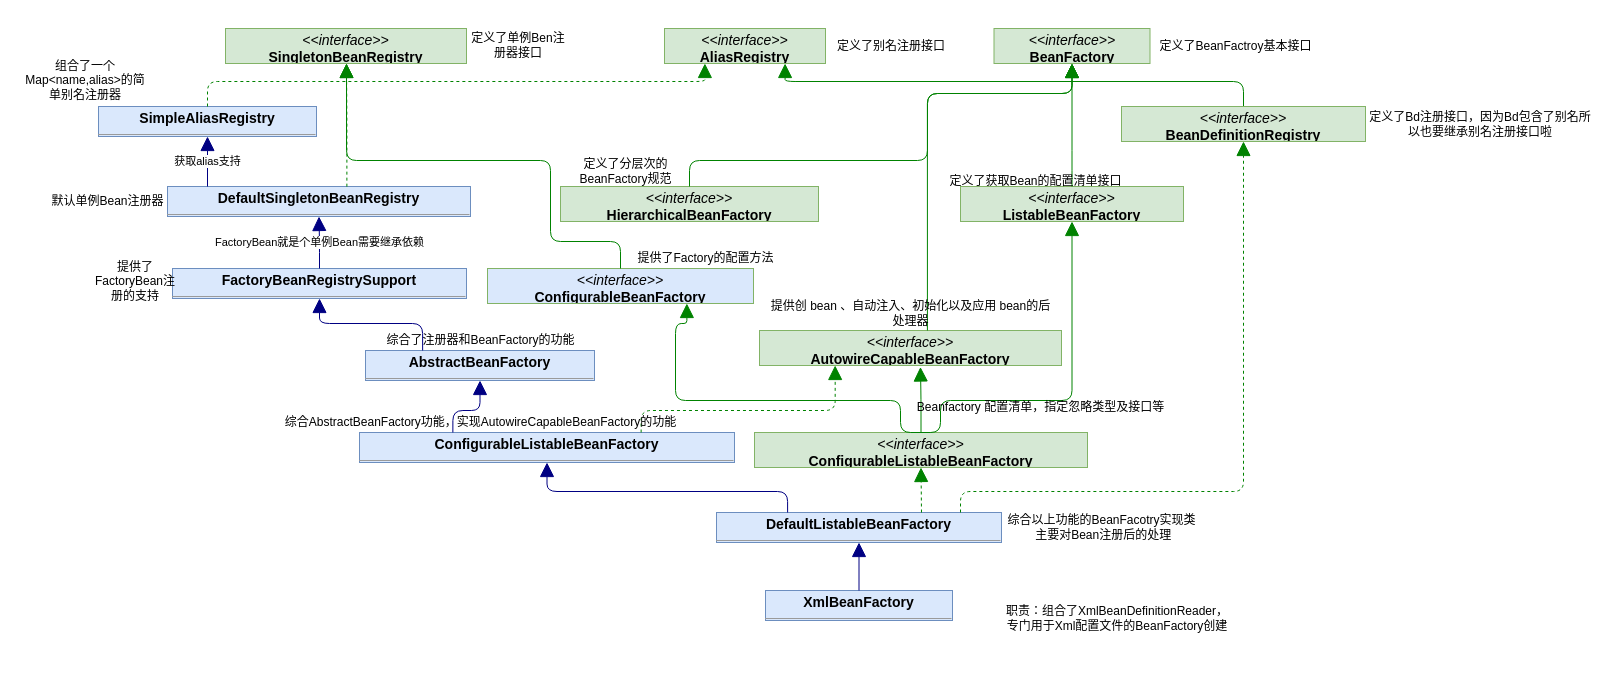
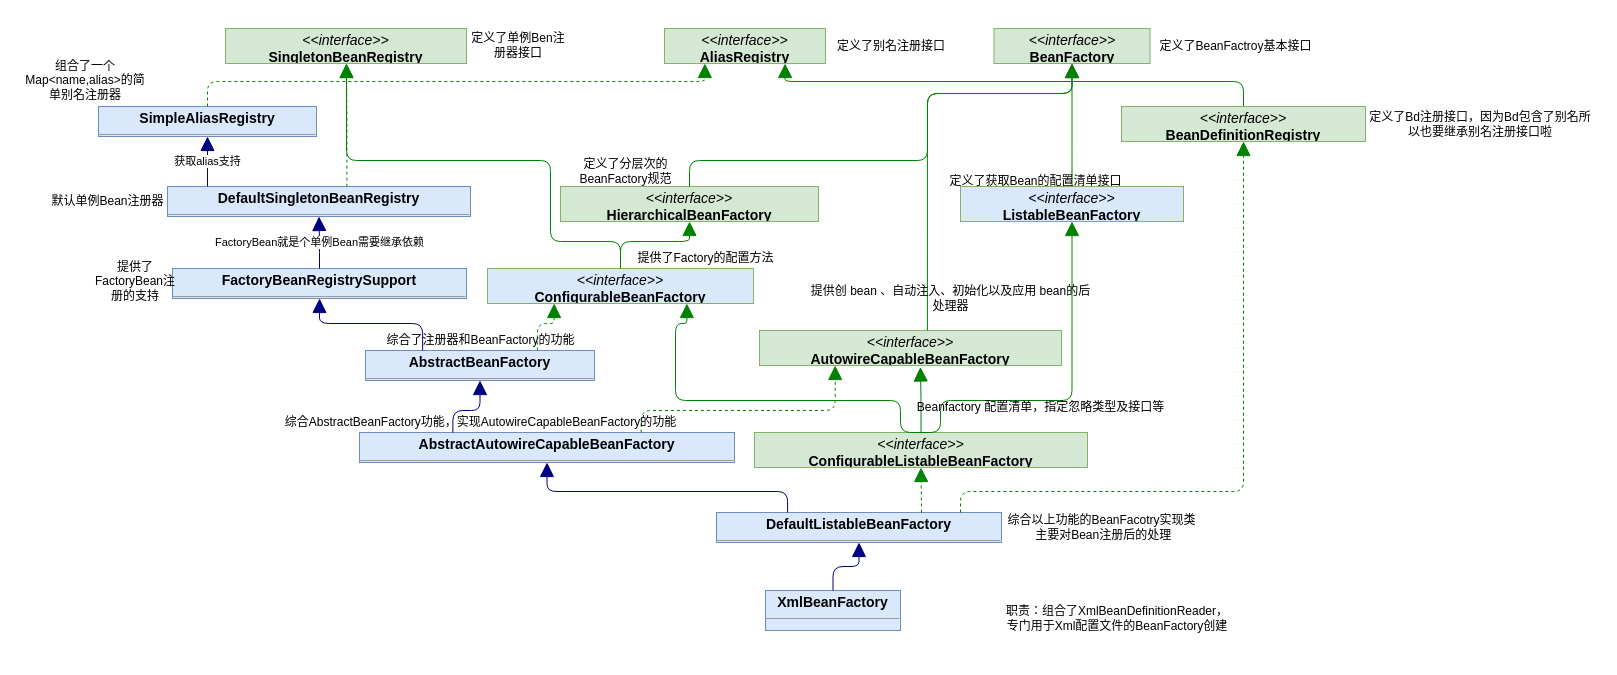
node "<<interface>> ListableBeanFactory": fillcolor #d5e8d4 -> #dae8fc
edge "<<interface>> ConfigurableBeanFactory" -> "<<interface>> HierarchicalBeanFactory": added
node "提供创 bean 、自动注入、初始化以及应用 bean的后 处理器": moved (911, 314) -> (951, 299)
edge "AbstractBeanFactory" -> "<<interface>> ConfigurableBeanFactory": added
node "ConfigurableListableBeanFactory": label "ConfigurableListableBeanFactory" -> "AbstractAutowireCapableBeanFactory"
node "XmlBeanFactory": size 187x30 -> 135x40
